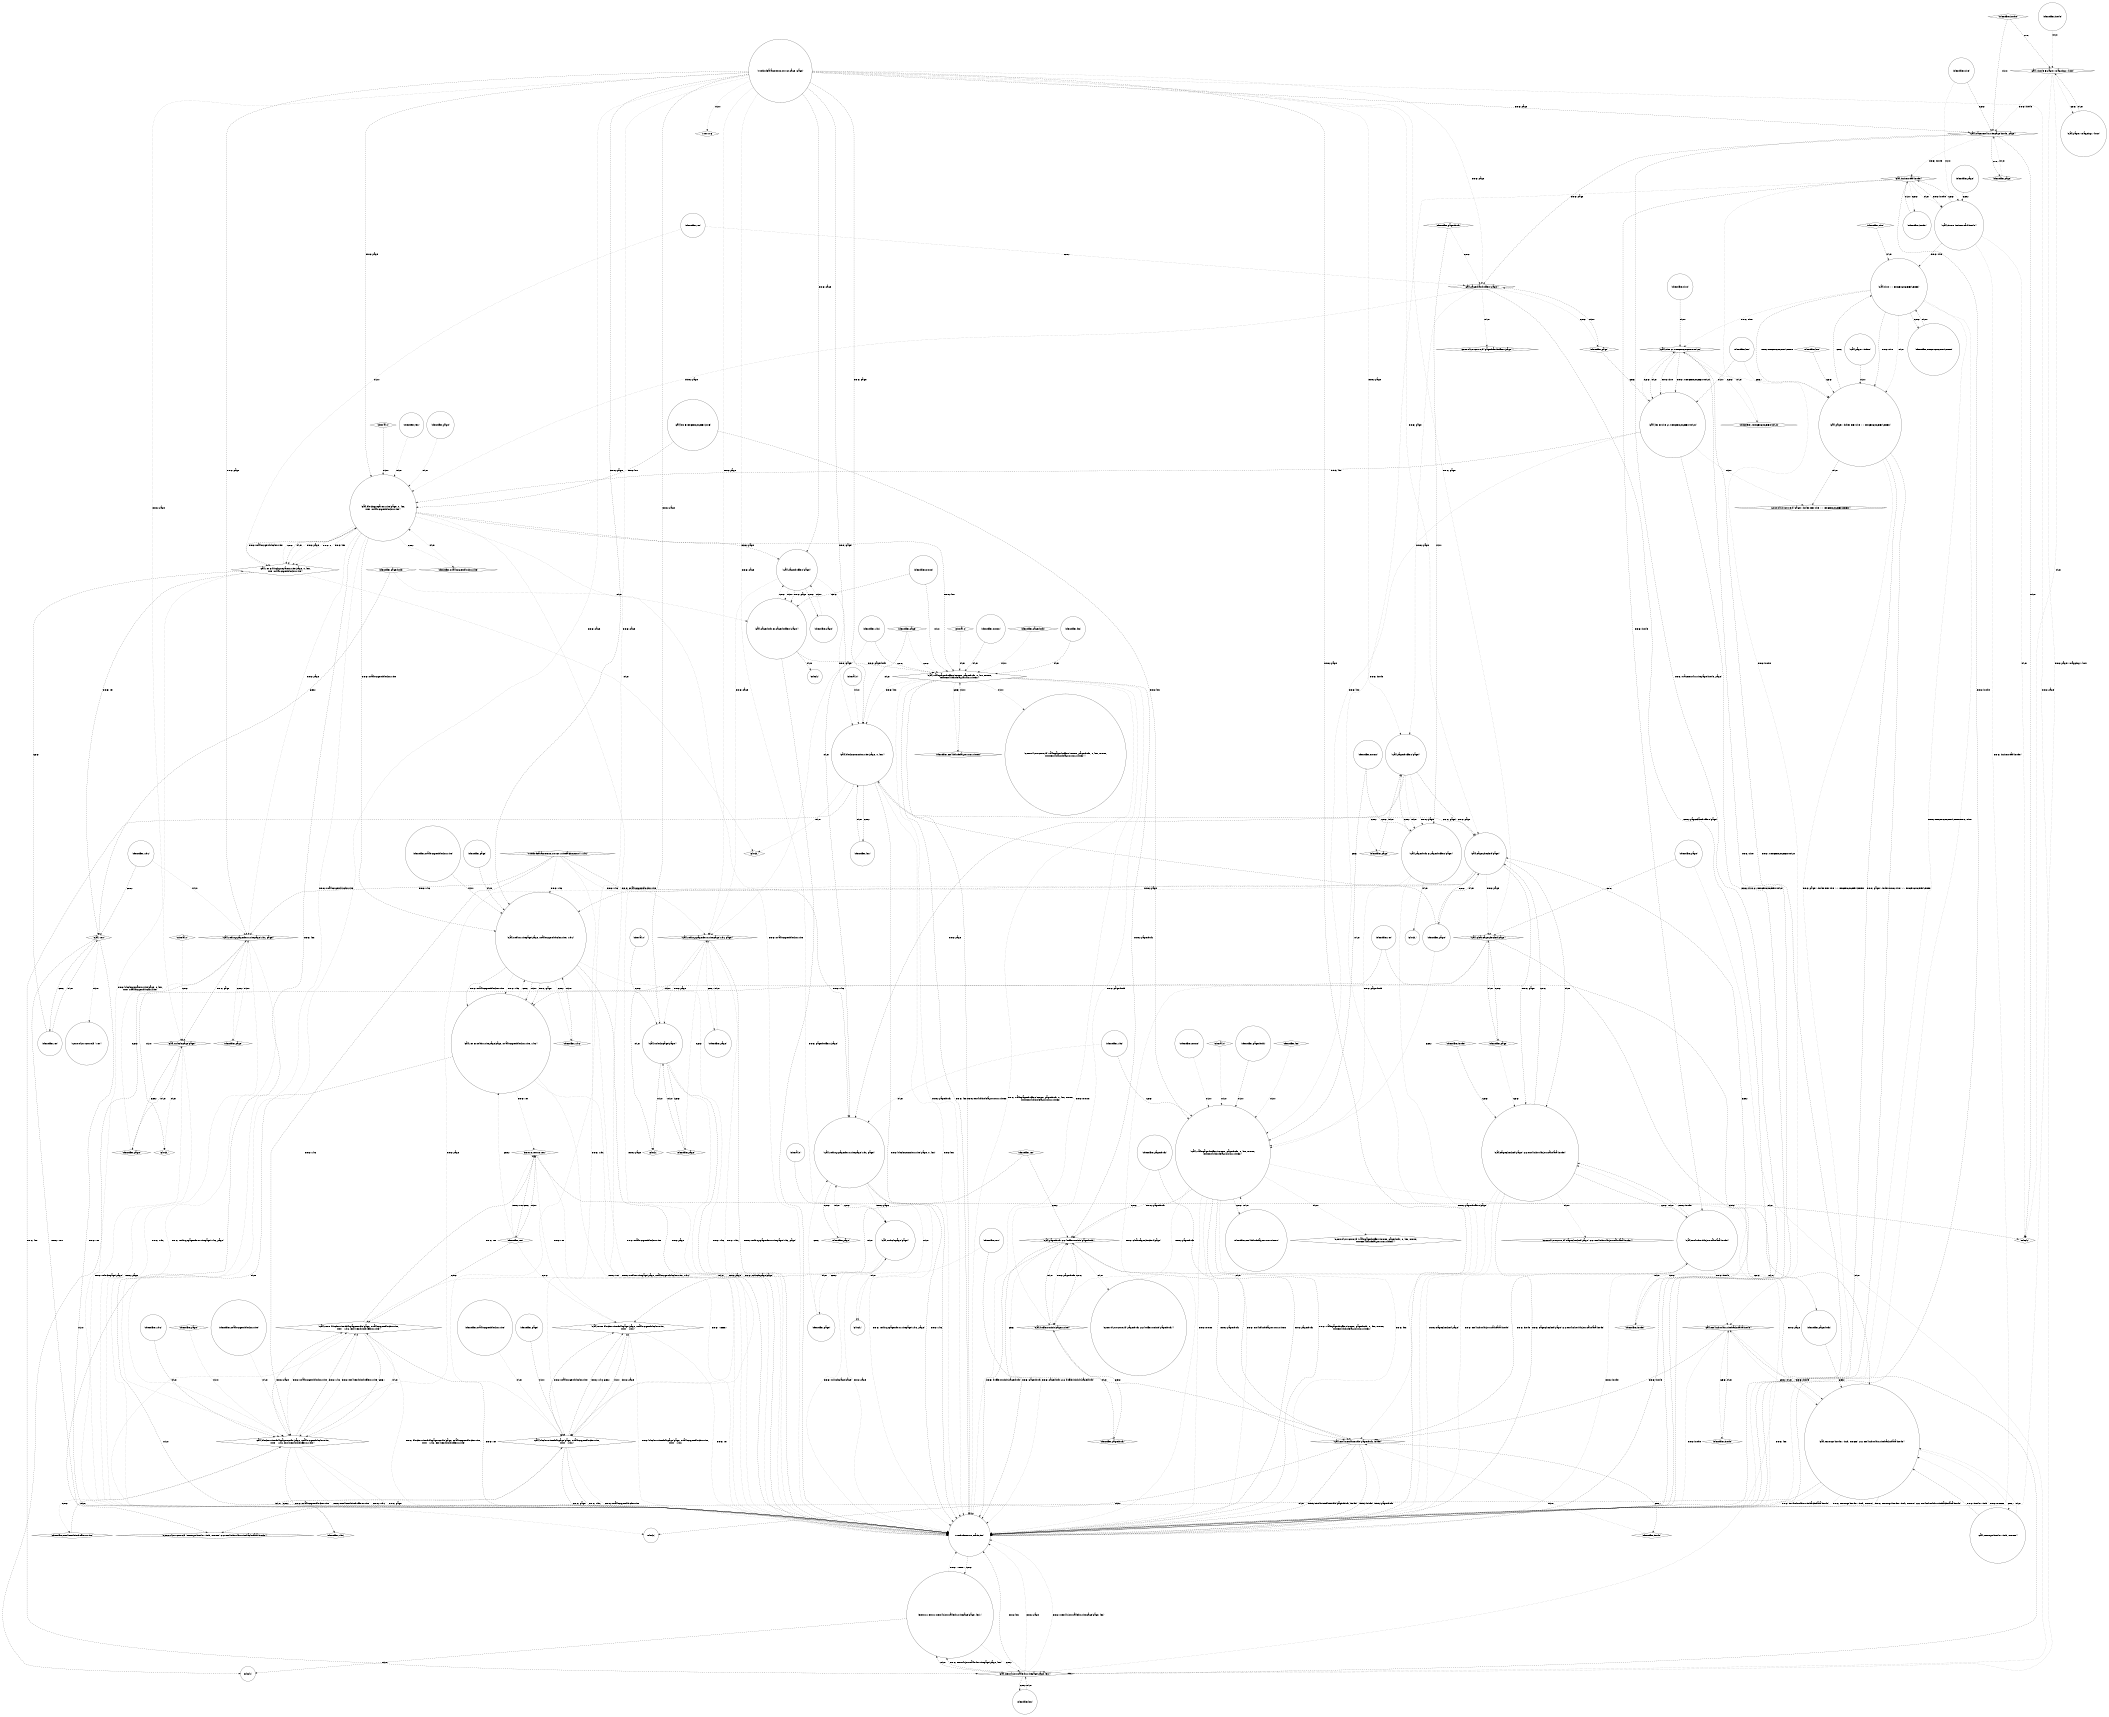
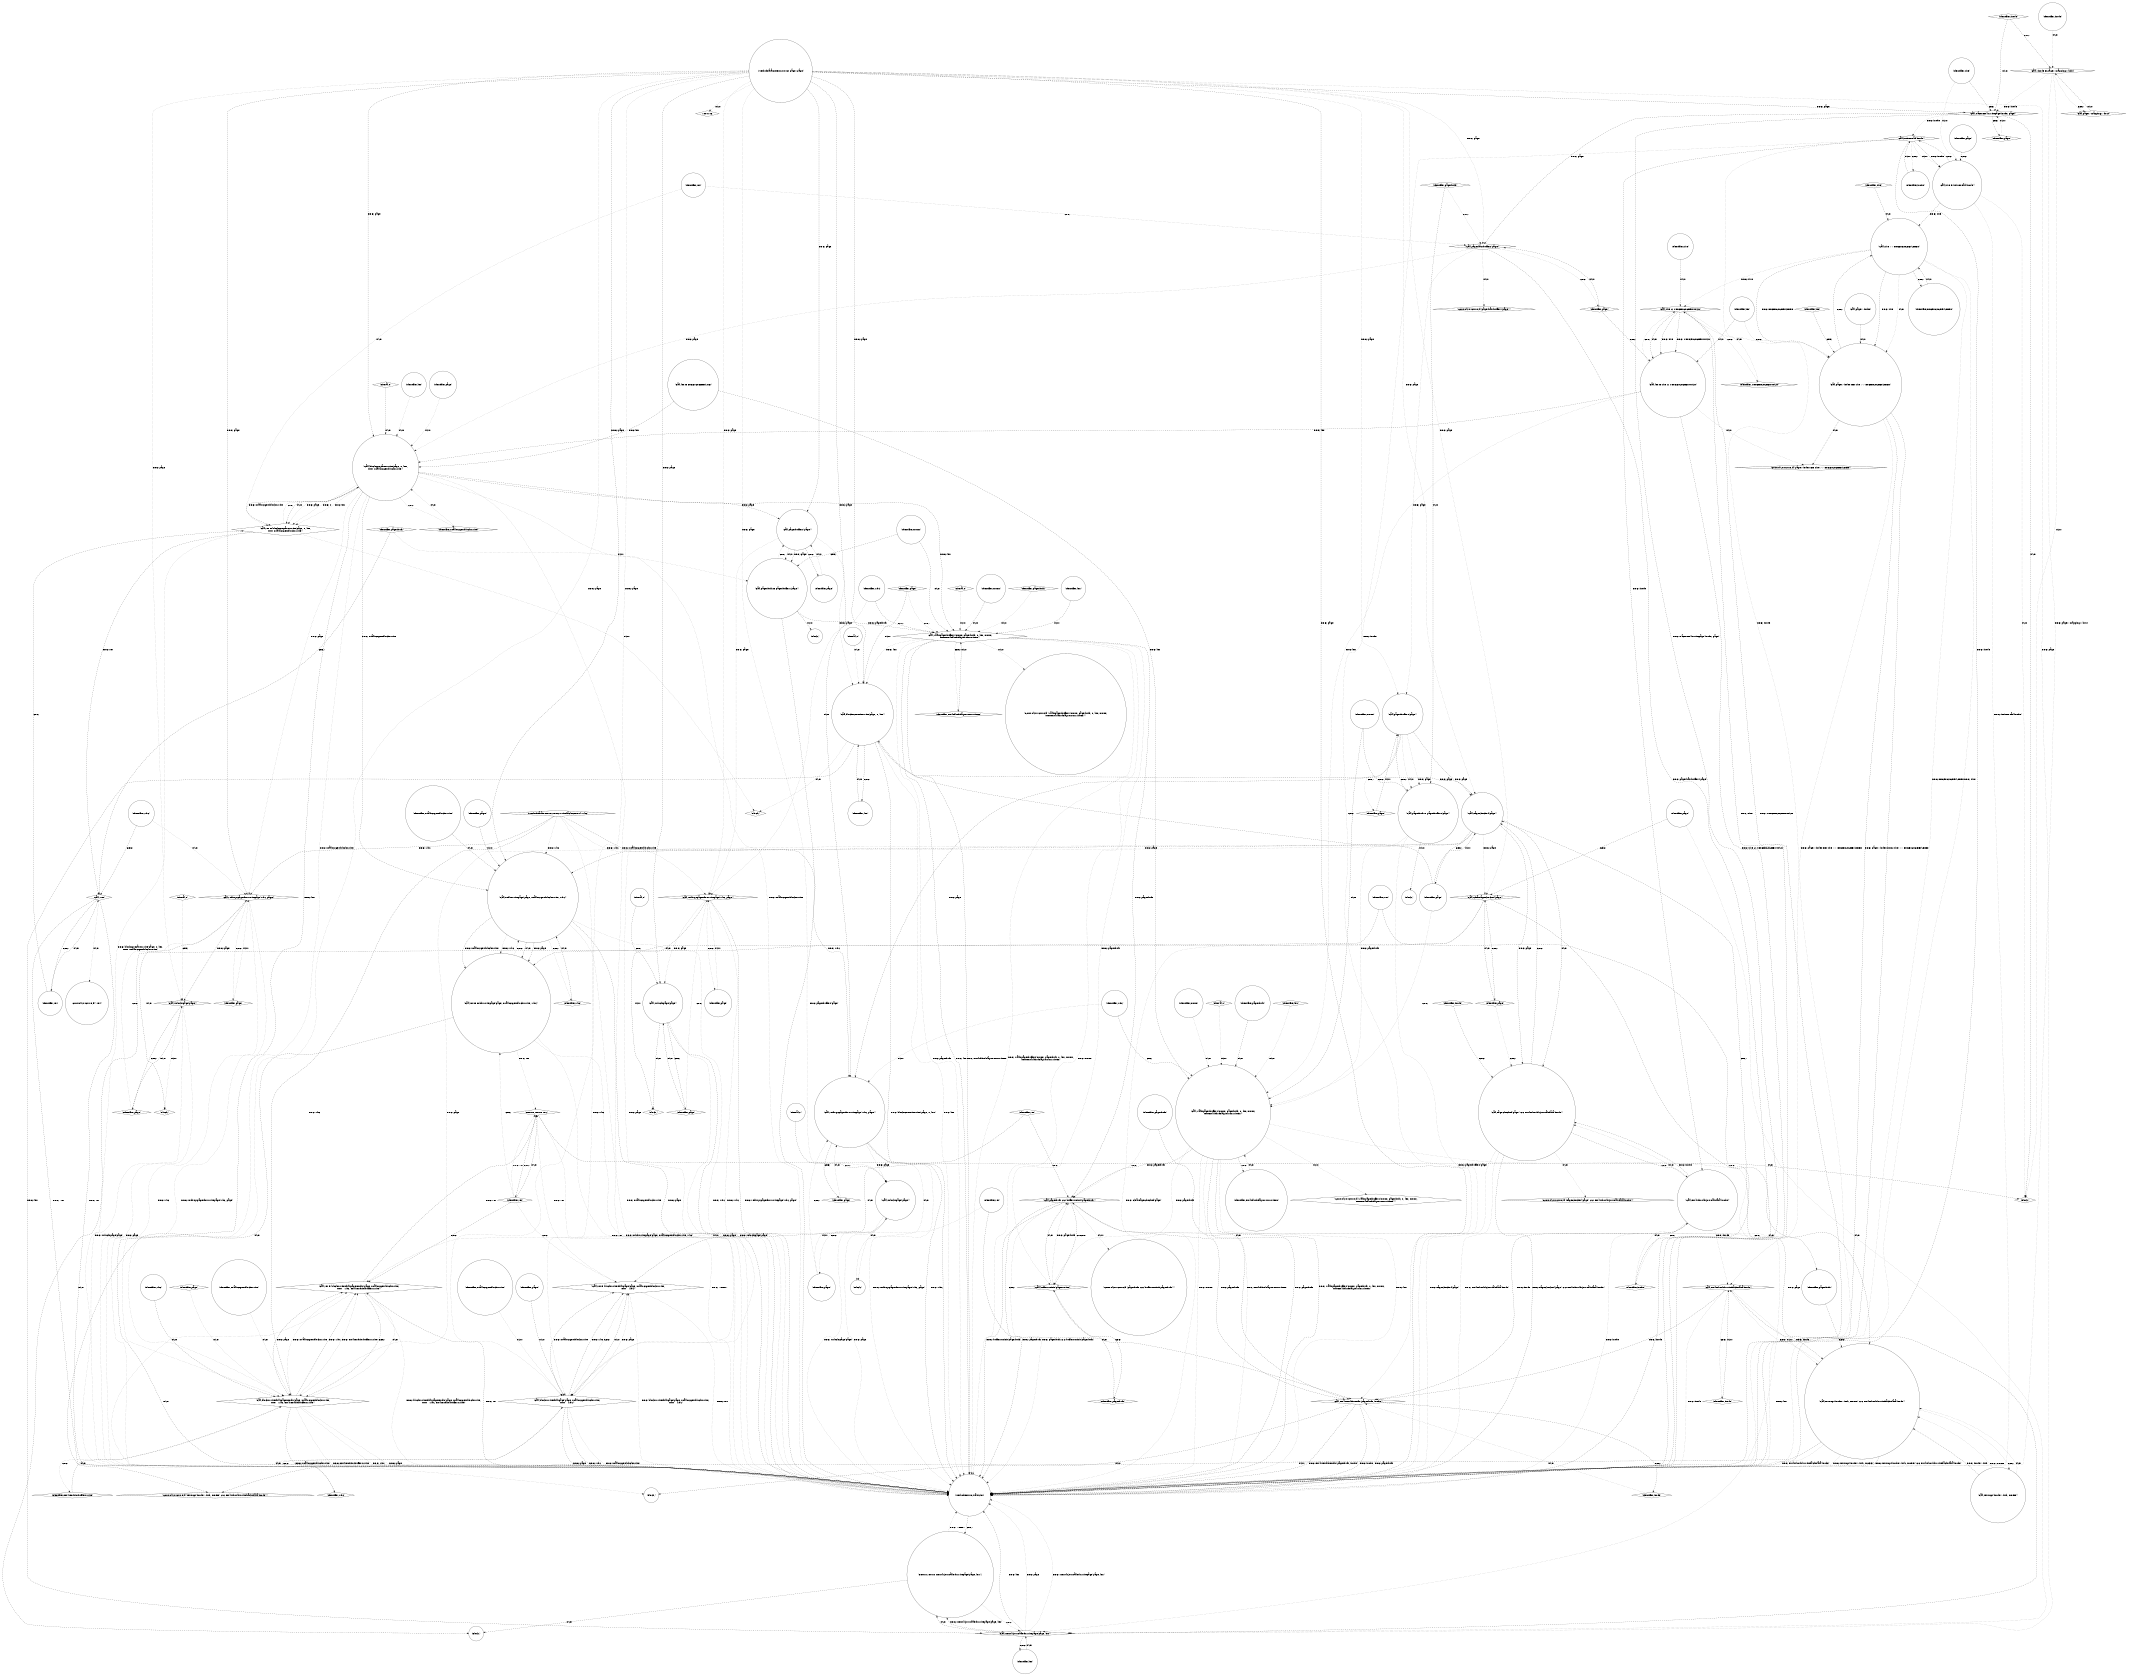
node "(Call,page->mapping->host)": shape circle -> diamond
edge "(Call,page_bufs && buffer_uninit(page_bufs))" -> "(Call,buffer_uninit(page_write))": label "CFG: " -> "CACHE: "
